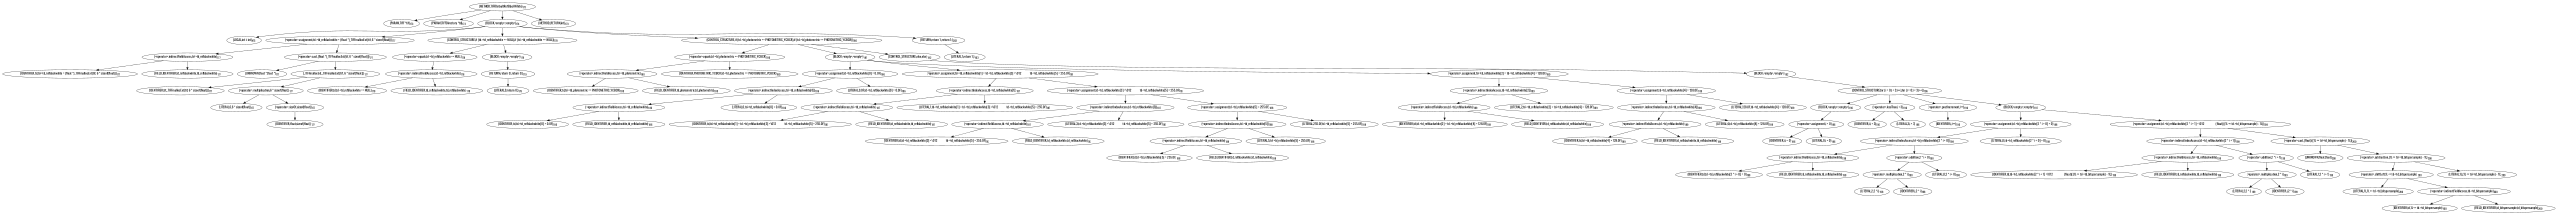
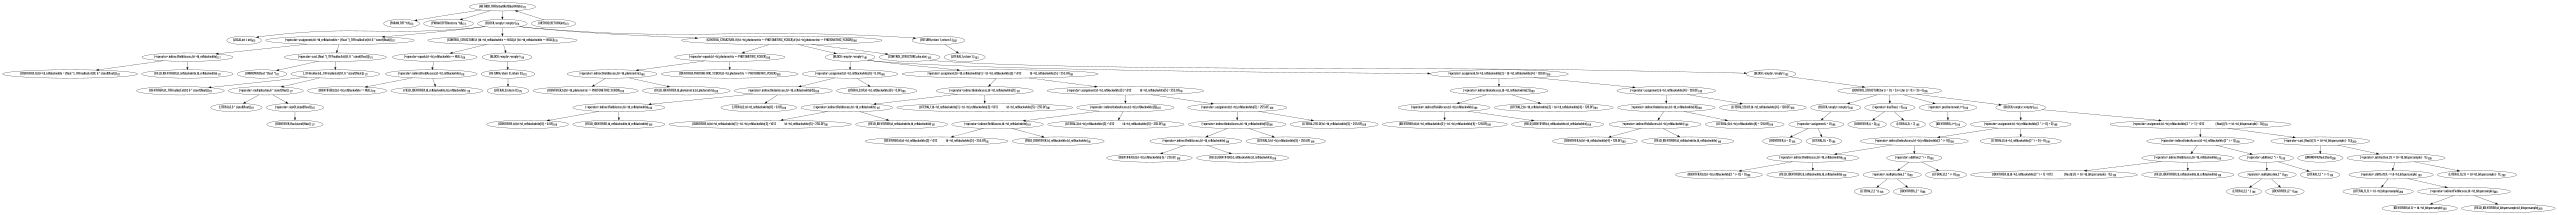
edge "(METHOD,TIFFDefaultRefBlackWhite)" -> "(METHOD_RETURN,int)": reversed
